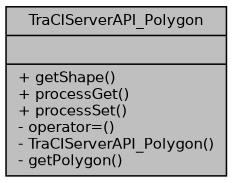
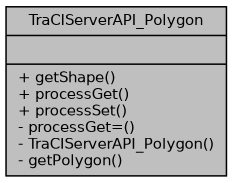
node "TraCIServerAPI_Polygon": text "- operator=()" -> "- processGet=()"
